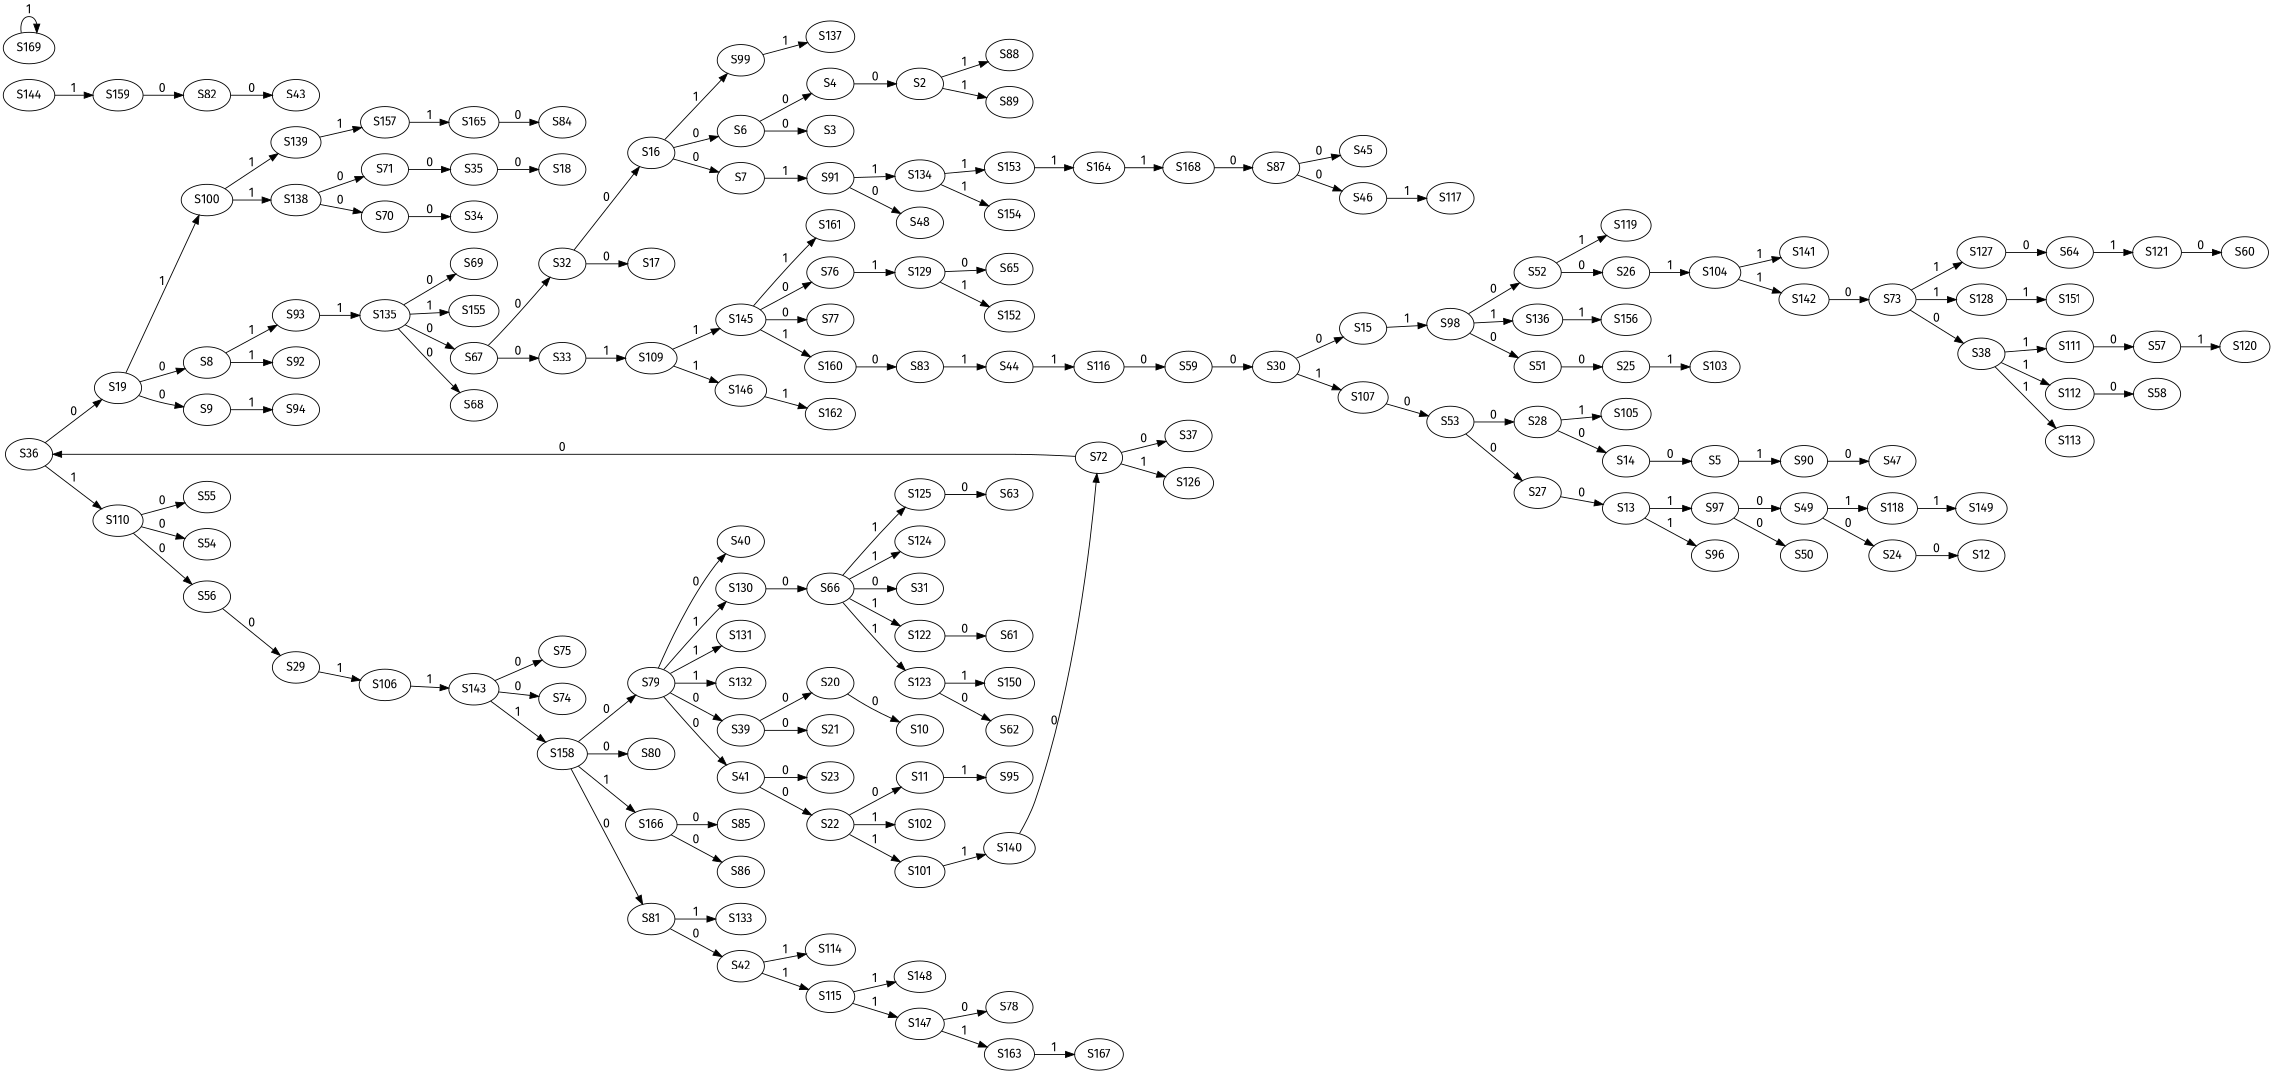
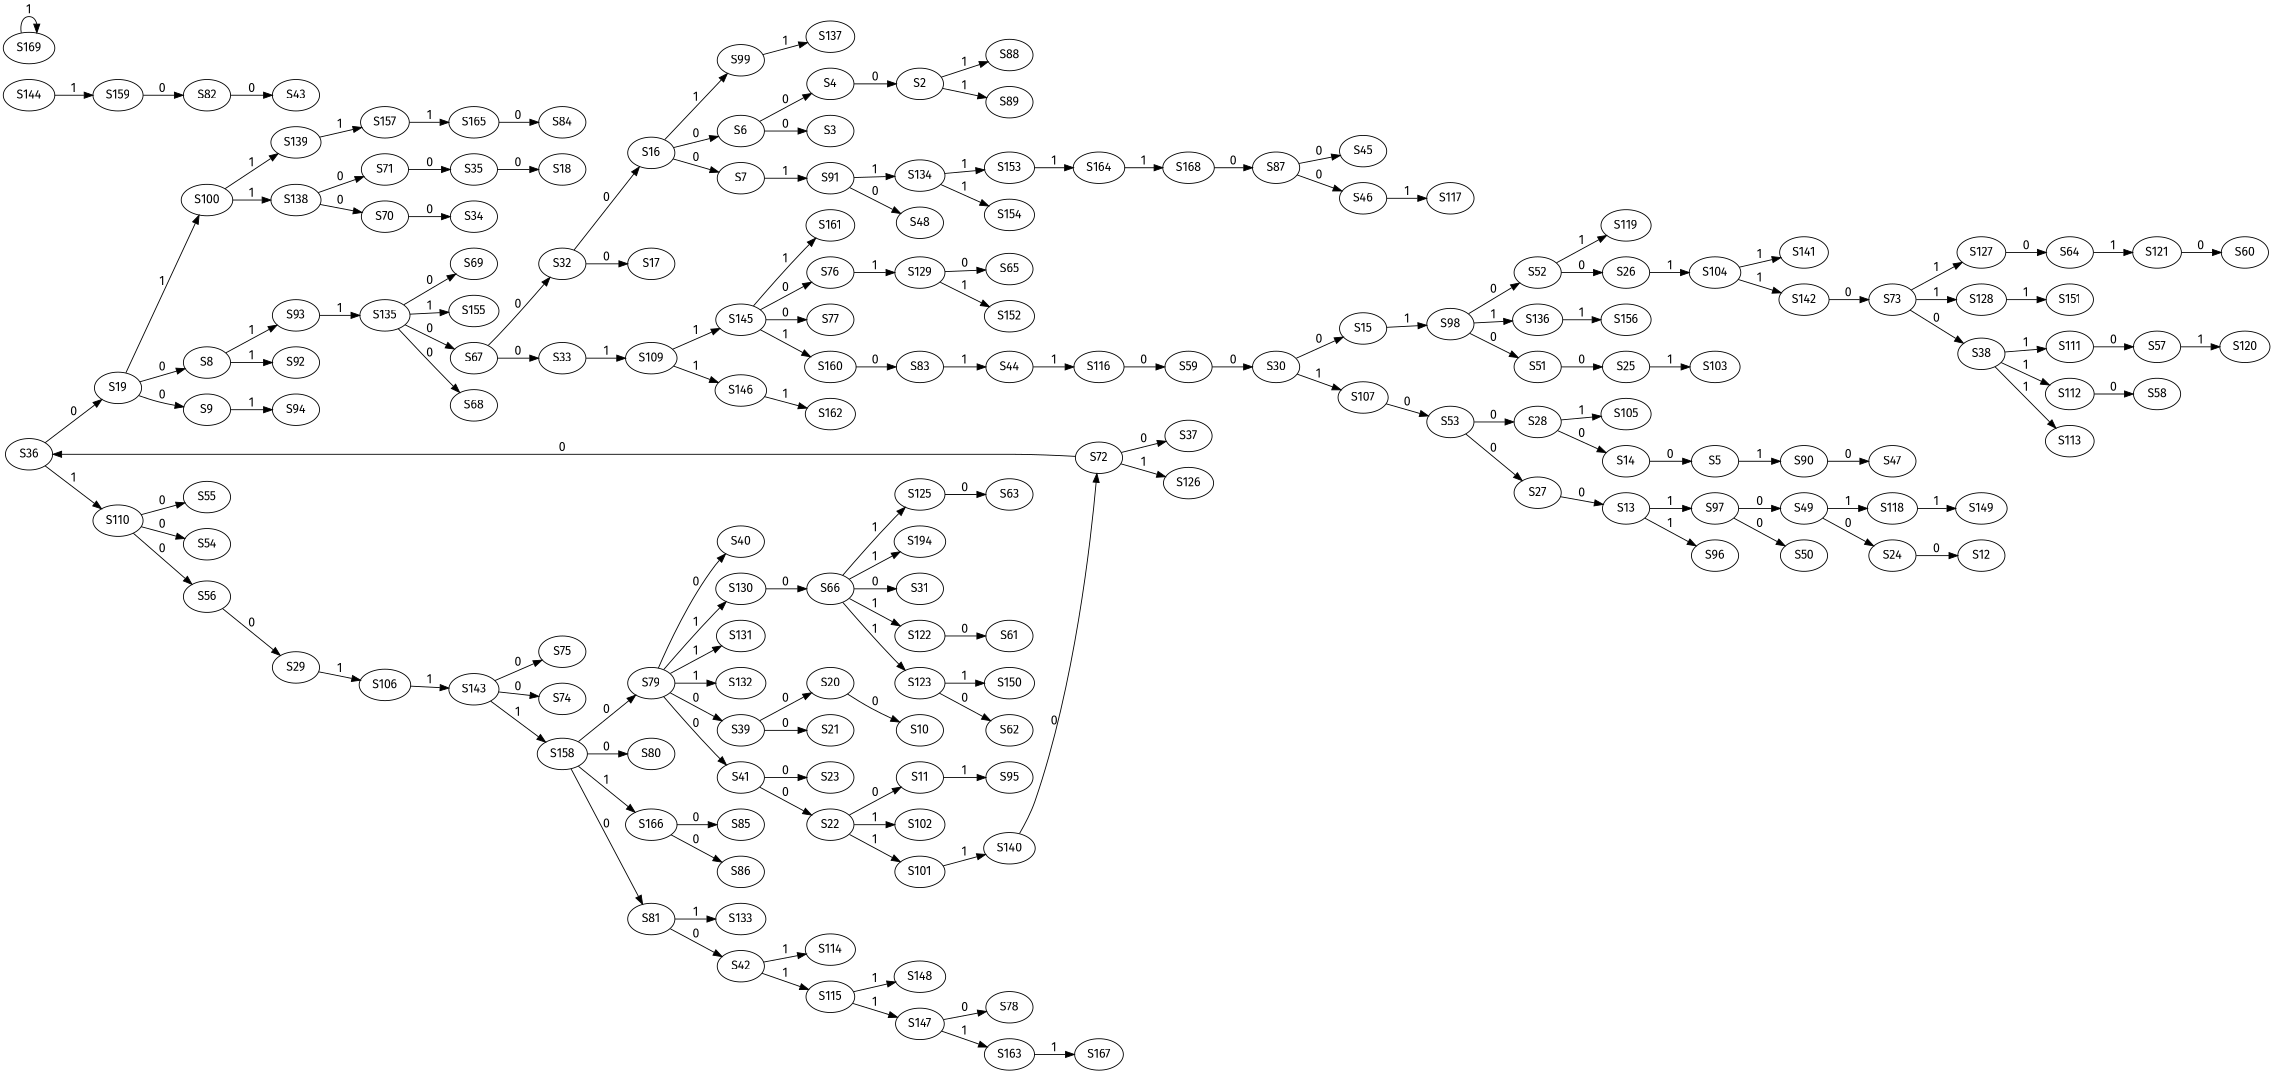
node "S124": label "S124" -> "S194"
